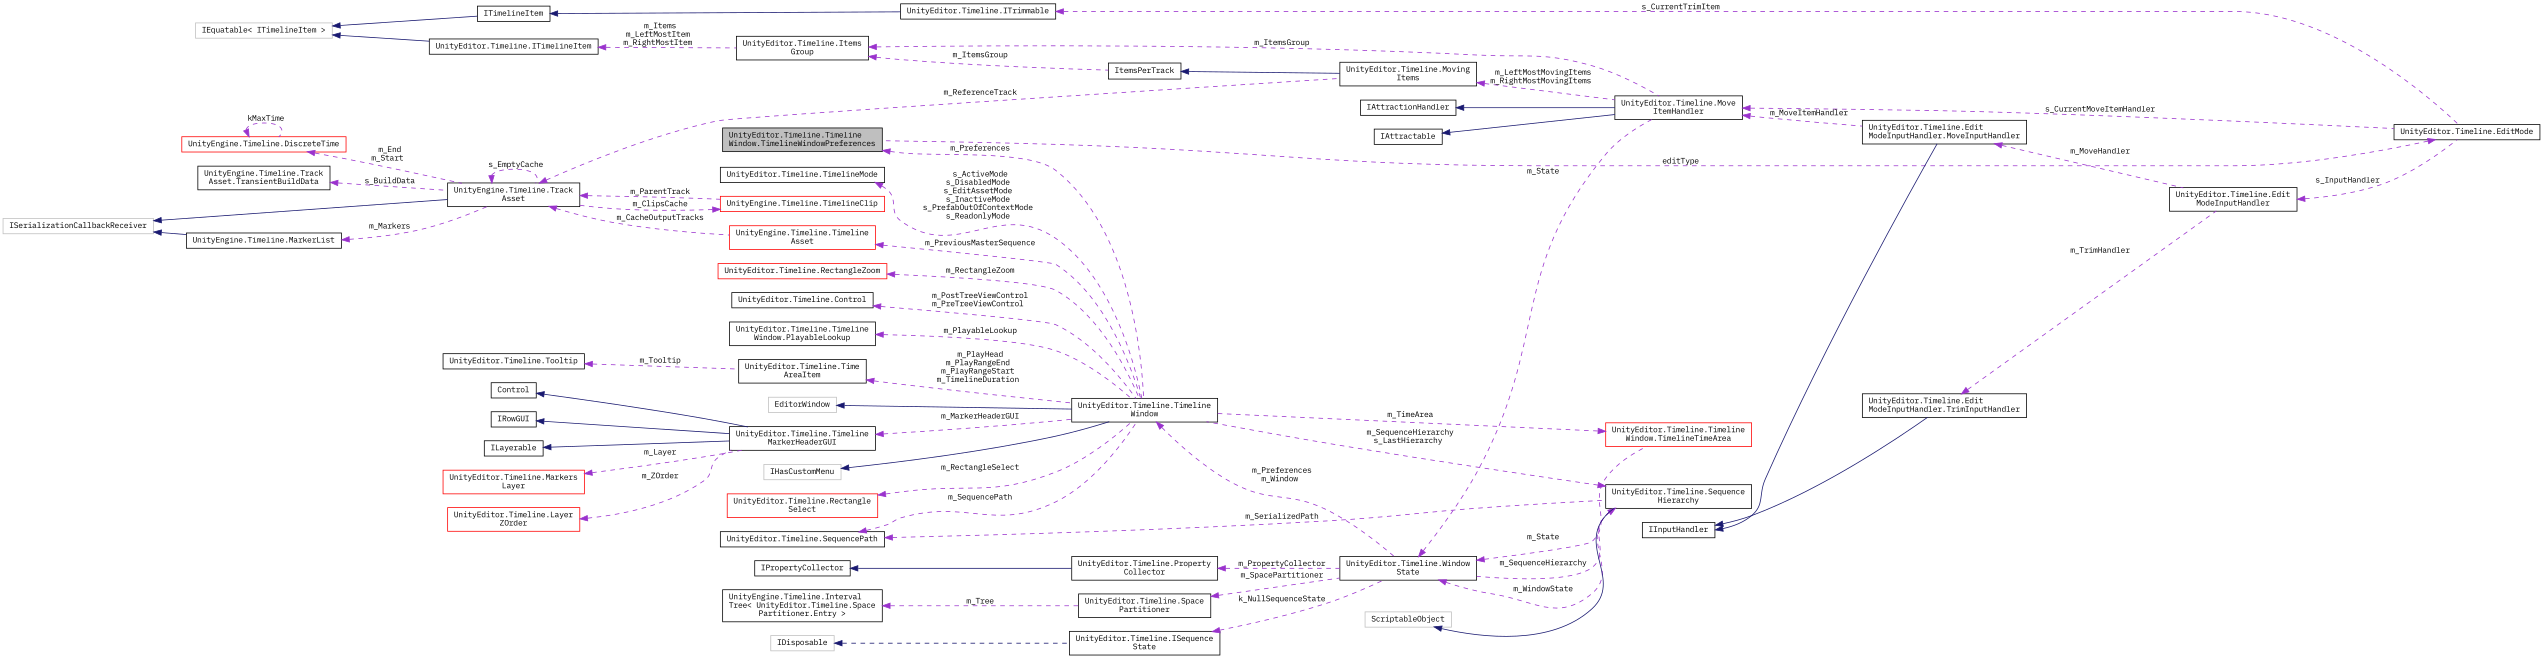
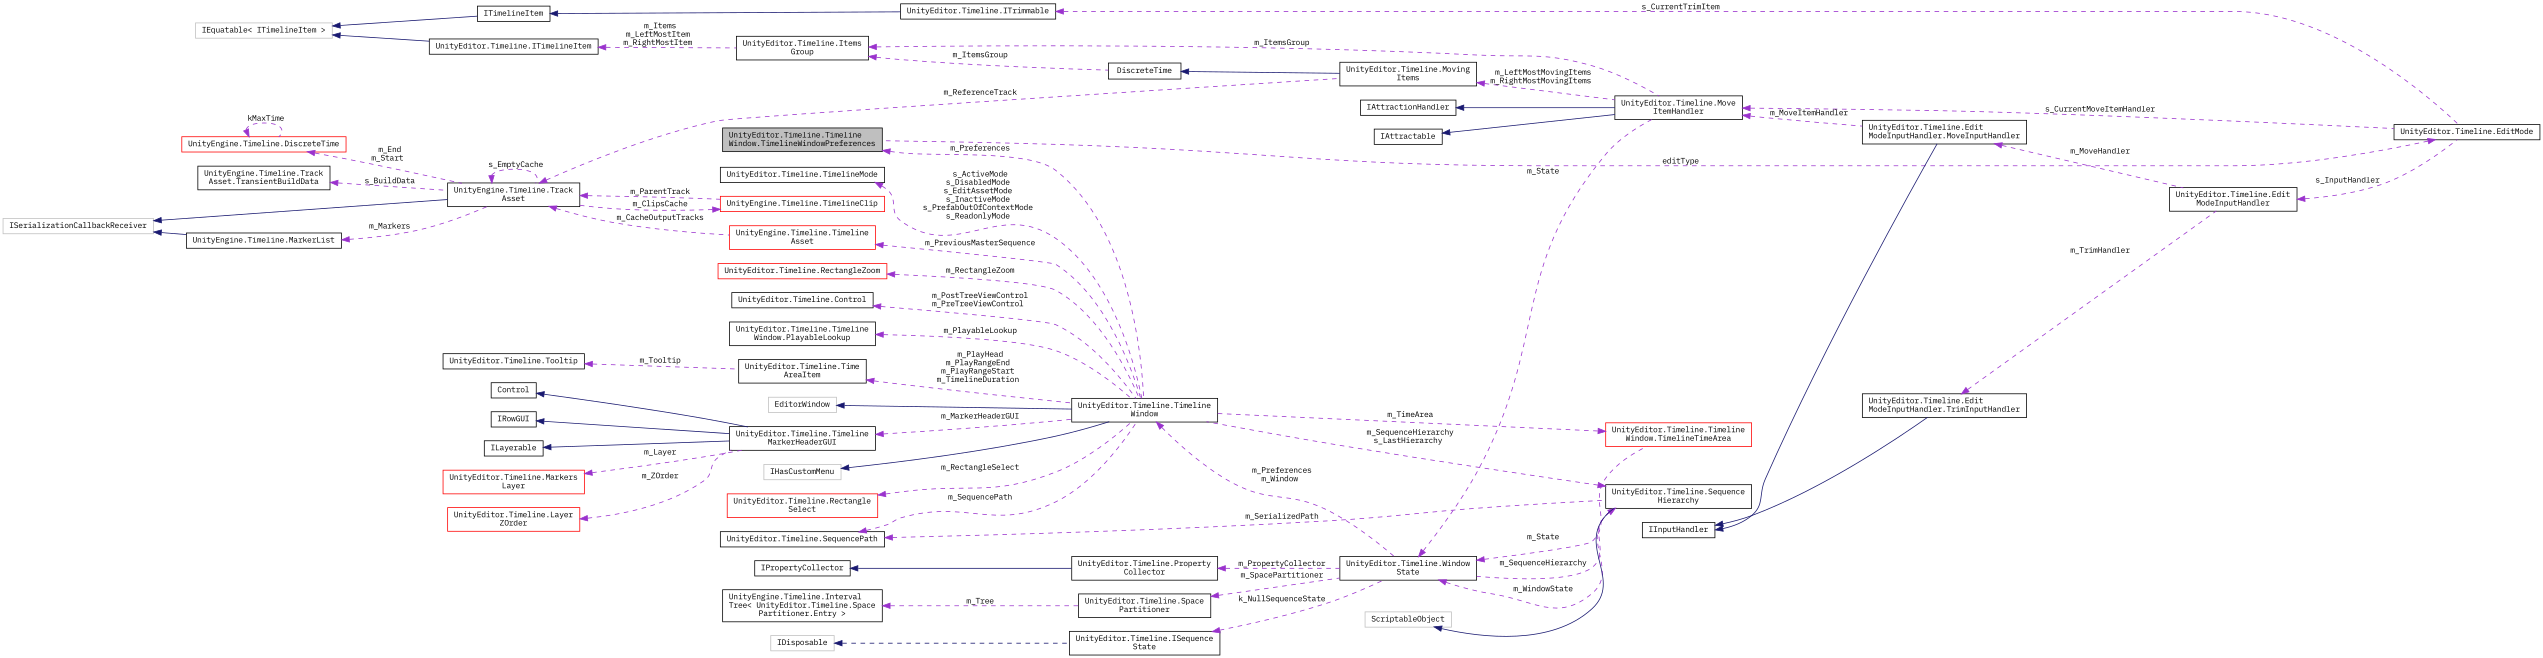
node "ItemsPerTrack": label "ItemsPerTrack" -> "DiscreteTime"
